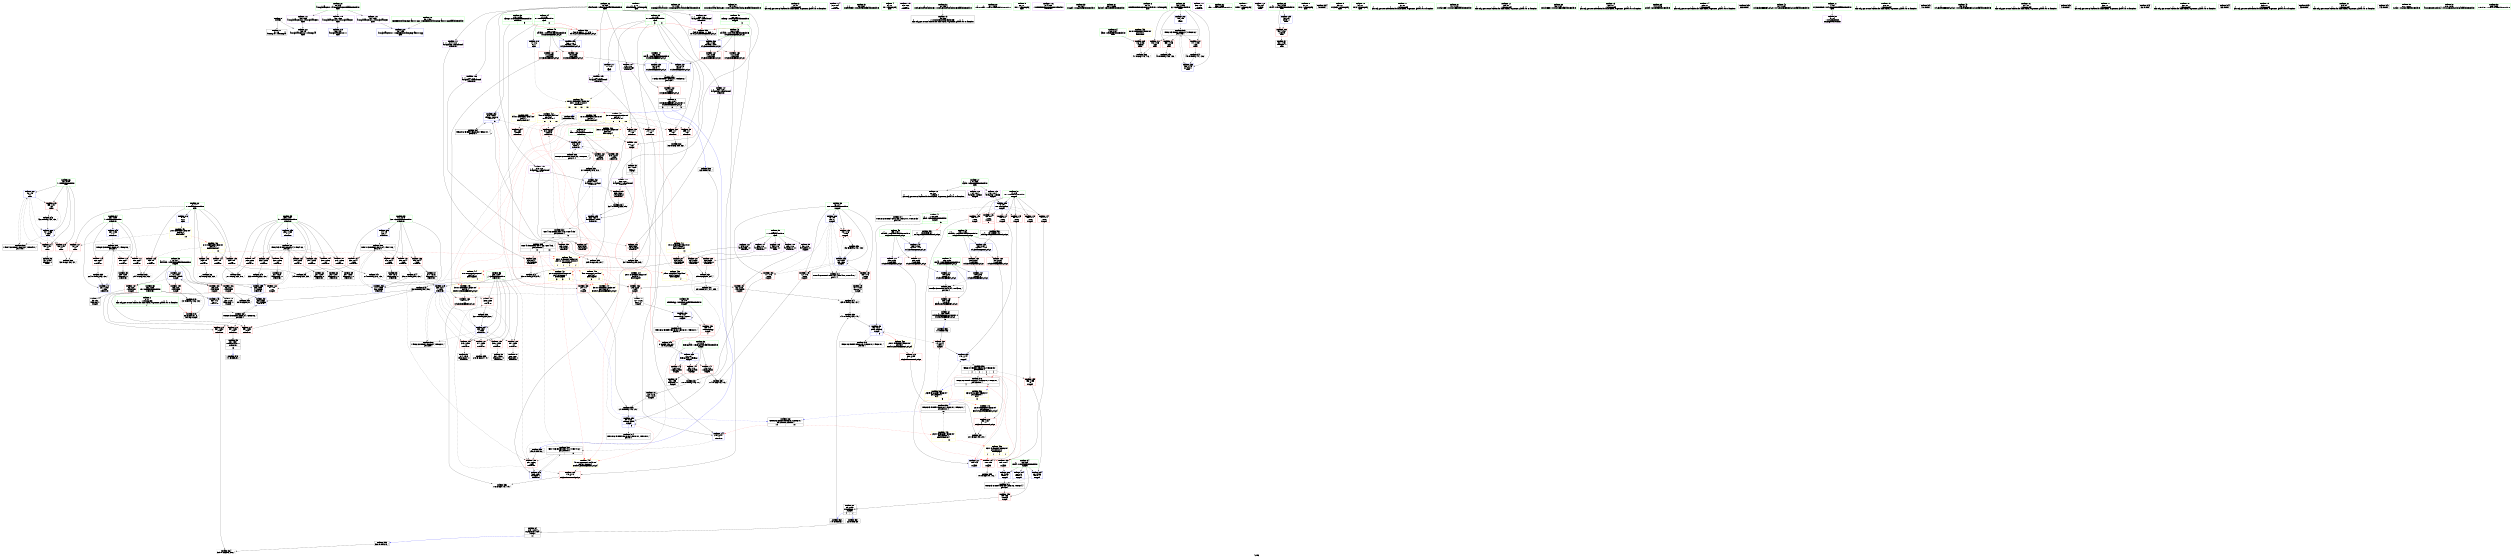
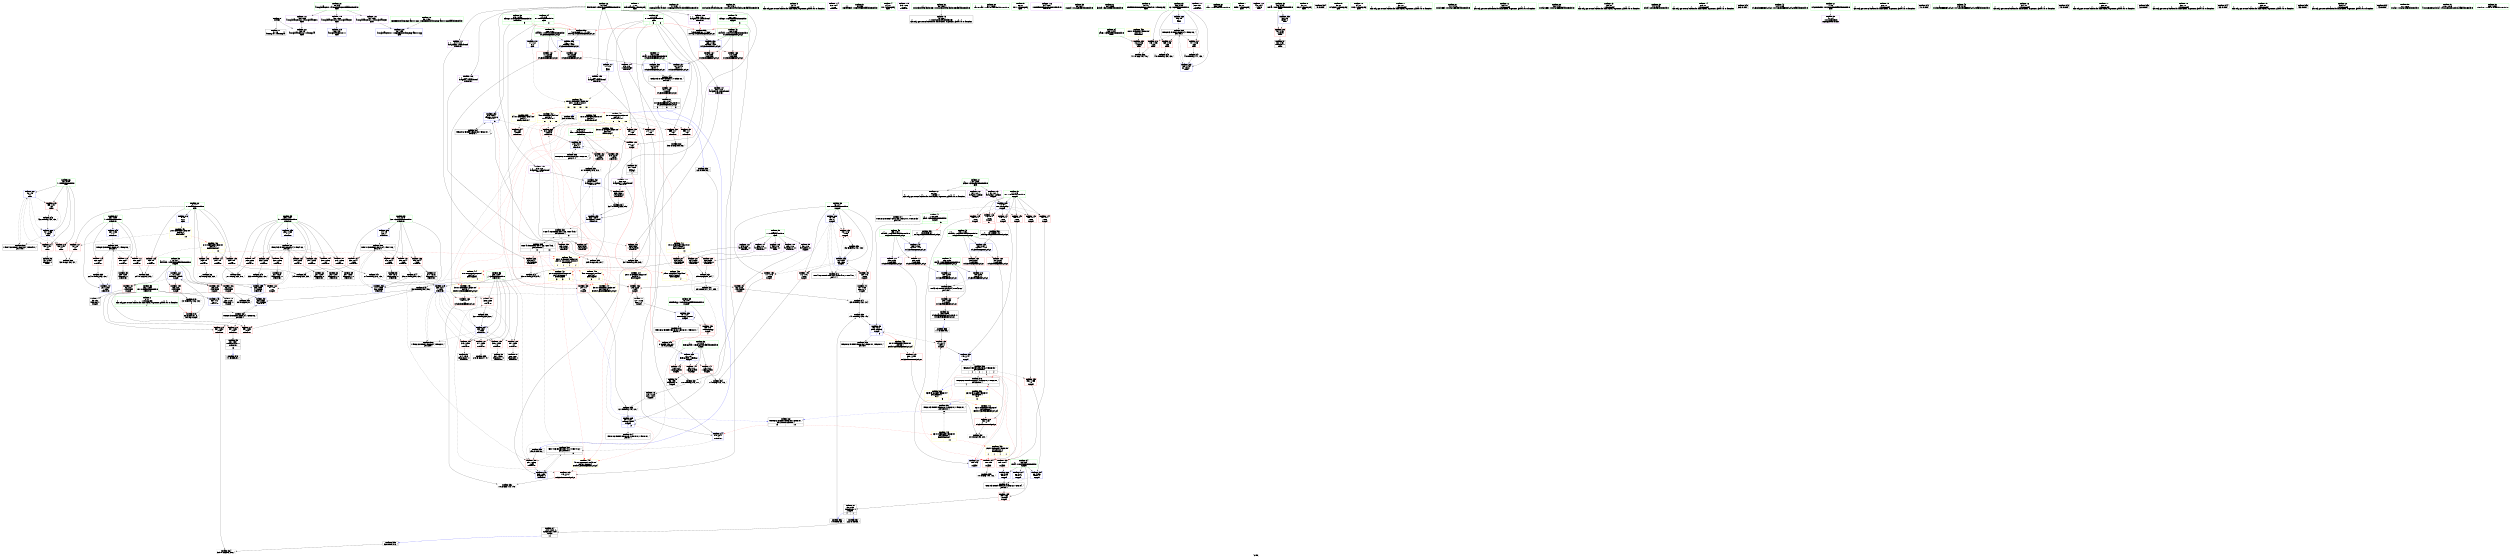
node "NodeID: 167": text "_Binary3maxIxERKT_S2_S2_" -> "_ZSt3maxIxERKT_S2_S2_"
